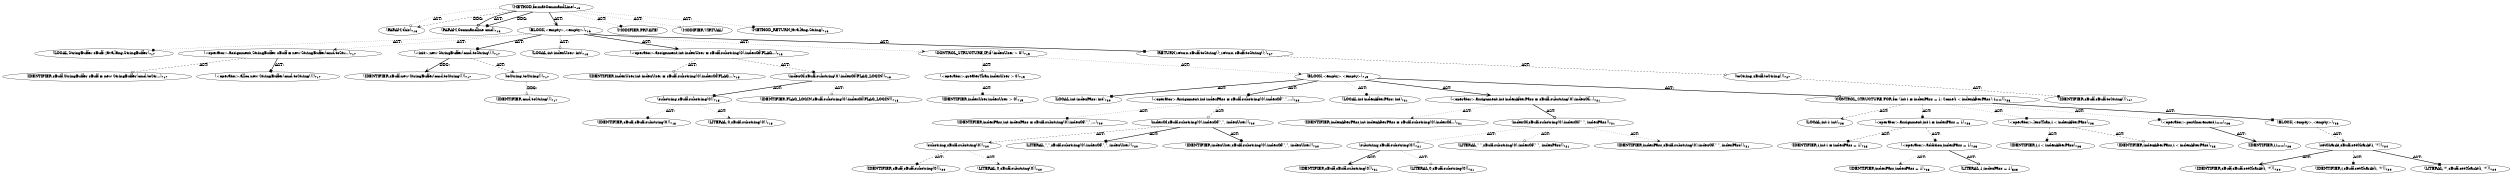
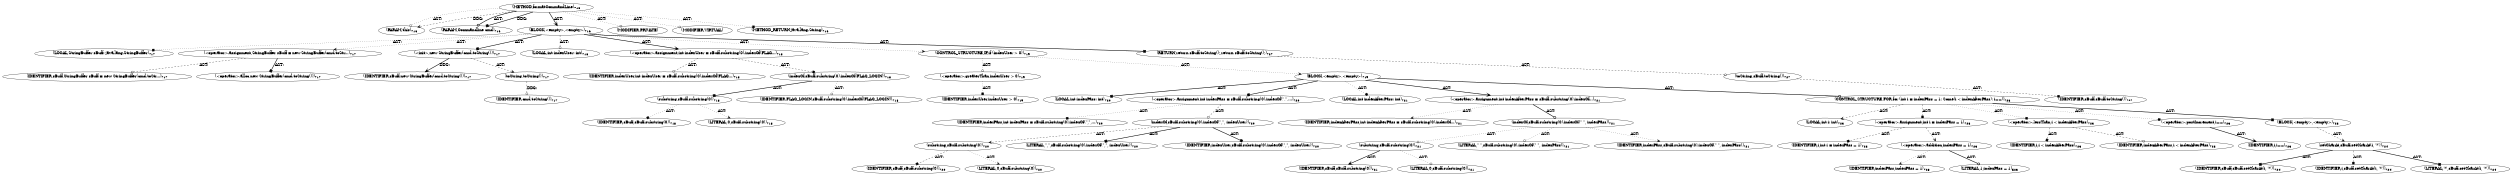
edge "(METHOD,formatCommandLine)" -> "(MODIFIER,PRIVATE)": arrowhead box -> odot
edge "(<operator>.assignment,int i = indexPass + 1)" -> "(<operator>.addition,indexPass + 1)": arrowhead box -> vee
edge "(setCharAt,sBuff.setCharAt(i, '*'))" -> "(IDENTIFIER,sBuff,sBuff.setCharAt(i, '*'))": arrowhead vee -> box
